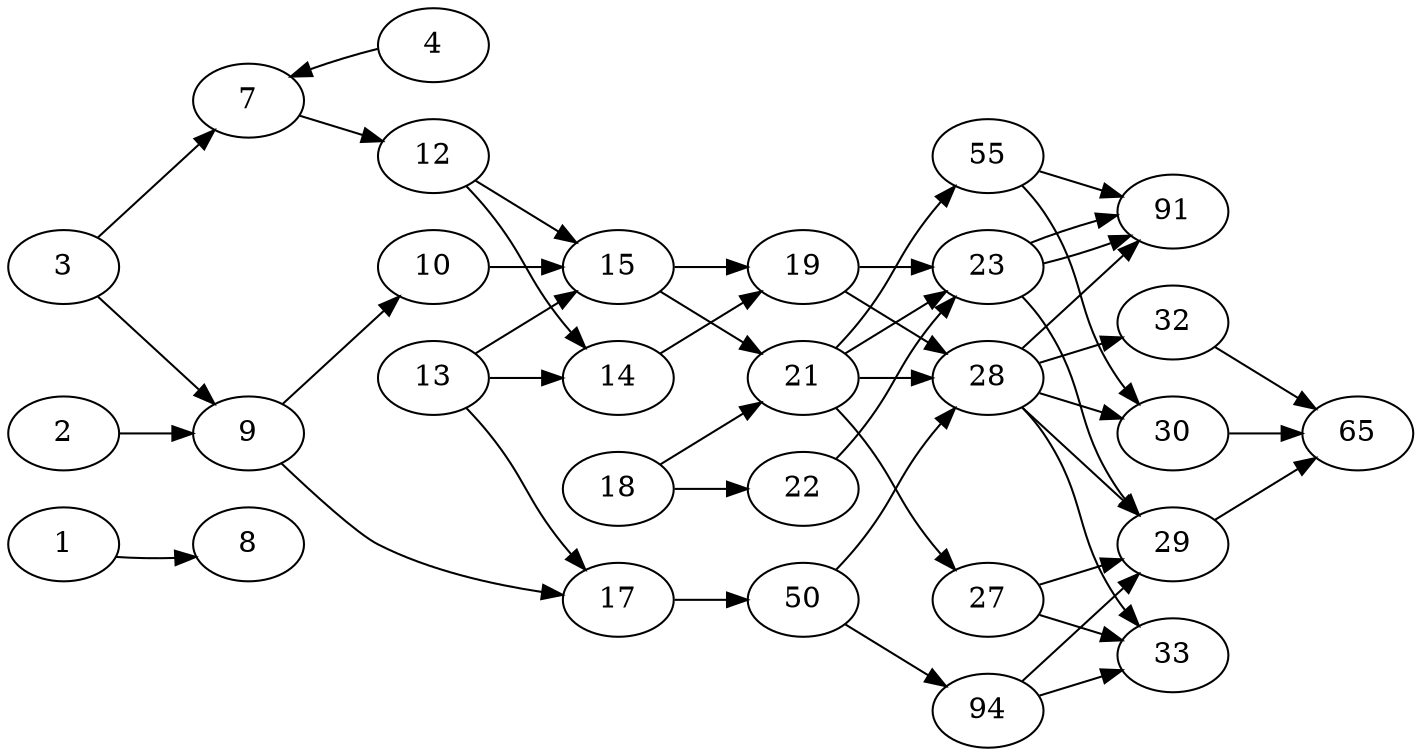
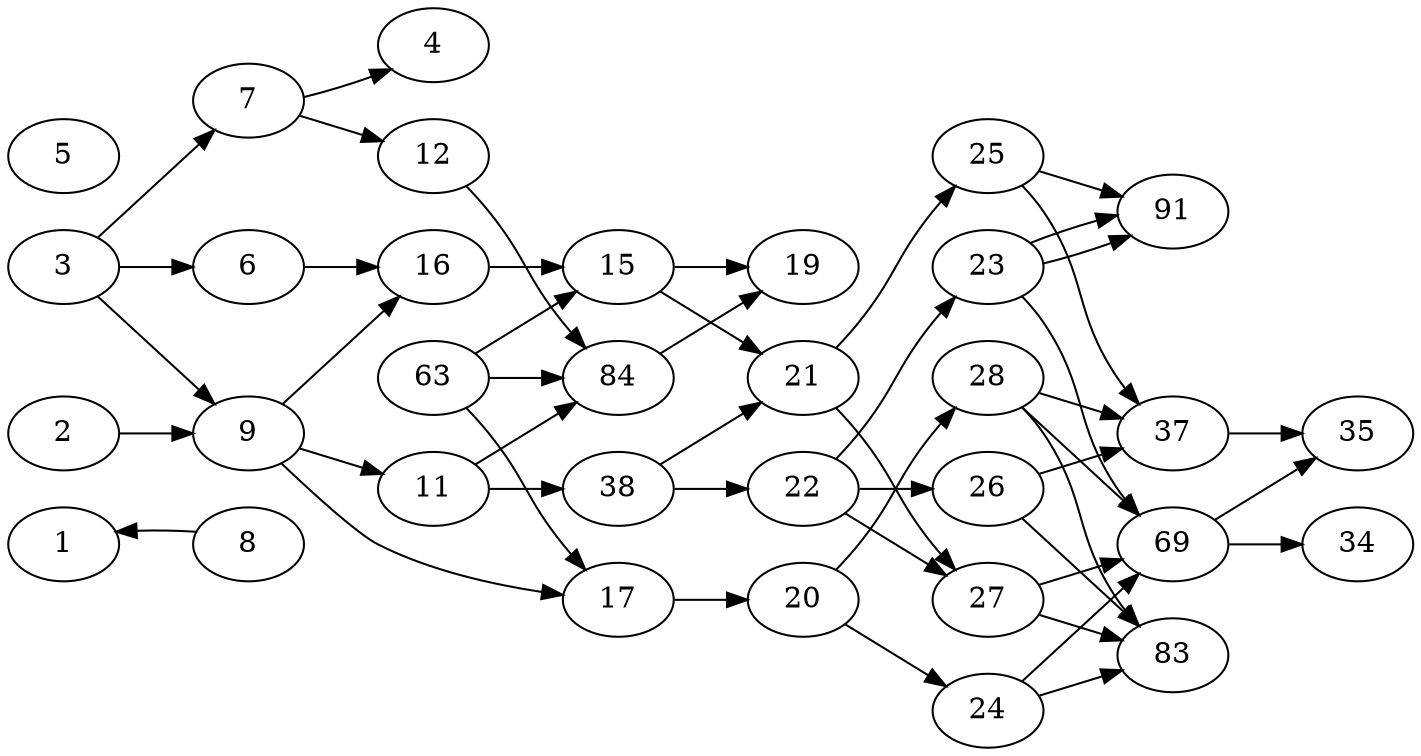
edge "4" -> "7": reversed
node "5": added
node "55": label "55" -> "25"
edge "12" -> "15": removed
node "6": added
node "10": label "10" -> "16"
edge "19" -> "23": removed
edge "28" -> "91": removed
edge "19" -> "28": removed
node "32": removed
edge "21" -> "23": removed
node "13": label "13" -> "63"
node "14": label "14" -> "84"
edge "21" -> "28": removed
node "30": label "30" -> "37"
node "65": label "65" -> "35"
node "11": added
node "18": label "18" -> "38"
node "26": added
edge "22" -> "27": added
node "29": label "29" -> "69"
node "34": added
edge "1" -> "8": reversed
node "50": label "50" -> "20"
node "33": label "33" -> "83"
node "94": label "94" -> "24"
